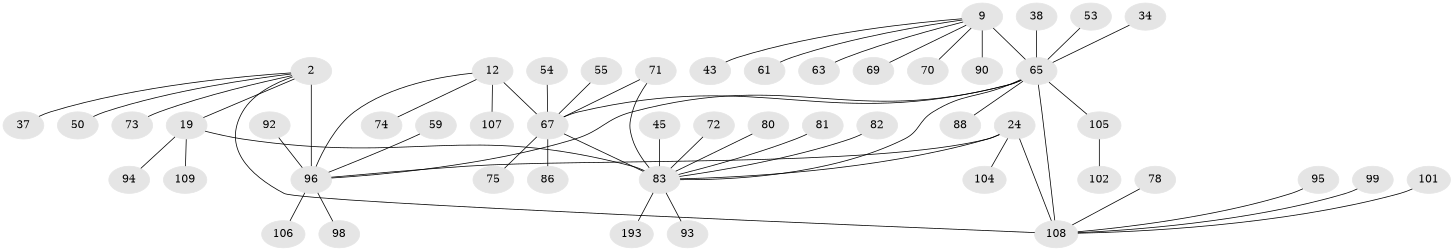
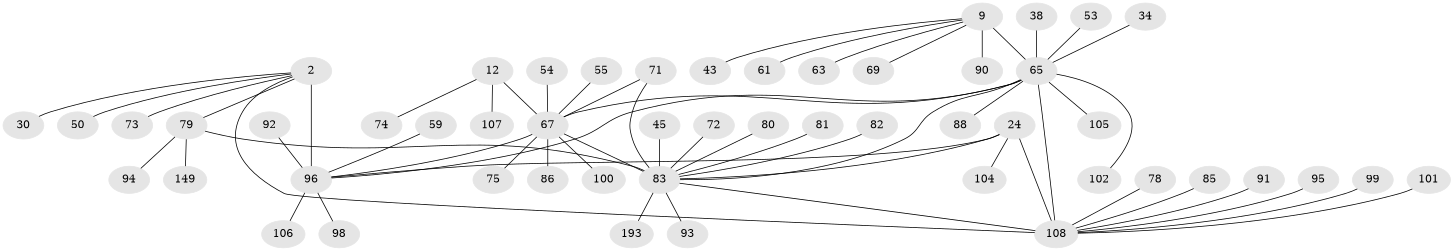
node "70": removed
edge "12" -- "96": now "67" -- "96"
node "37": label "37" -> "30"
node "19": label "19" -> "79"
edge "105" -- "102": now "65" -- "102"
node "109": label "109" -> "149"
node "100": added
node "85": added
node "91": added
edge "83" -- "108": added
